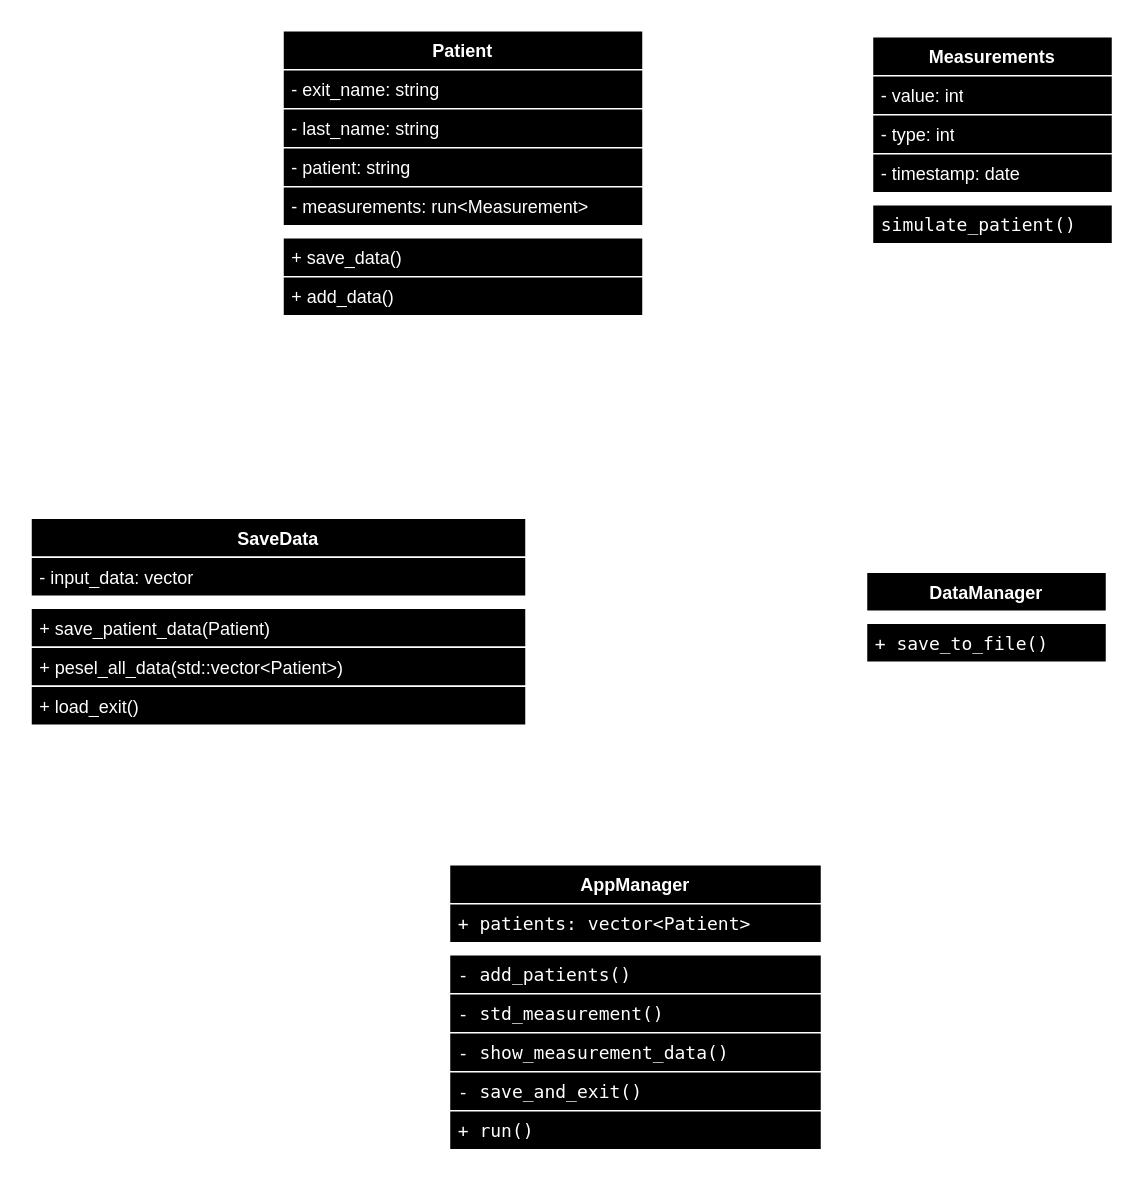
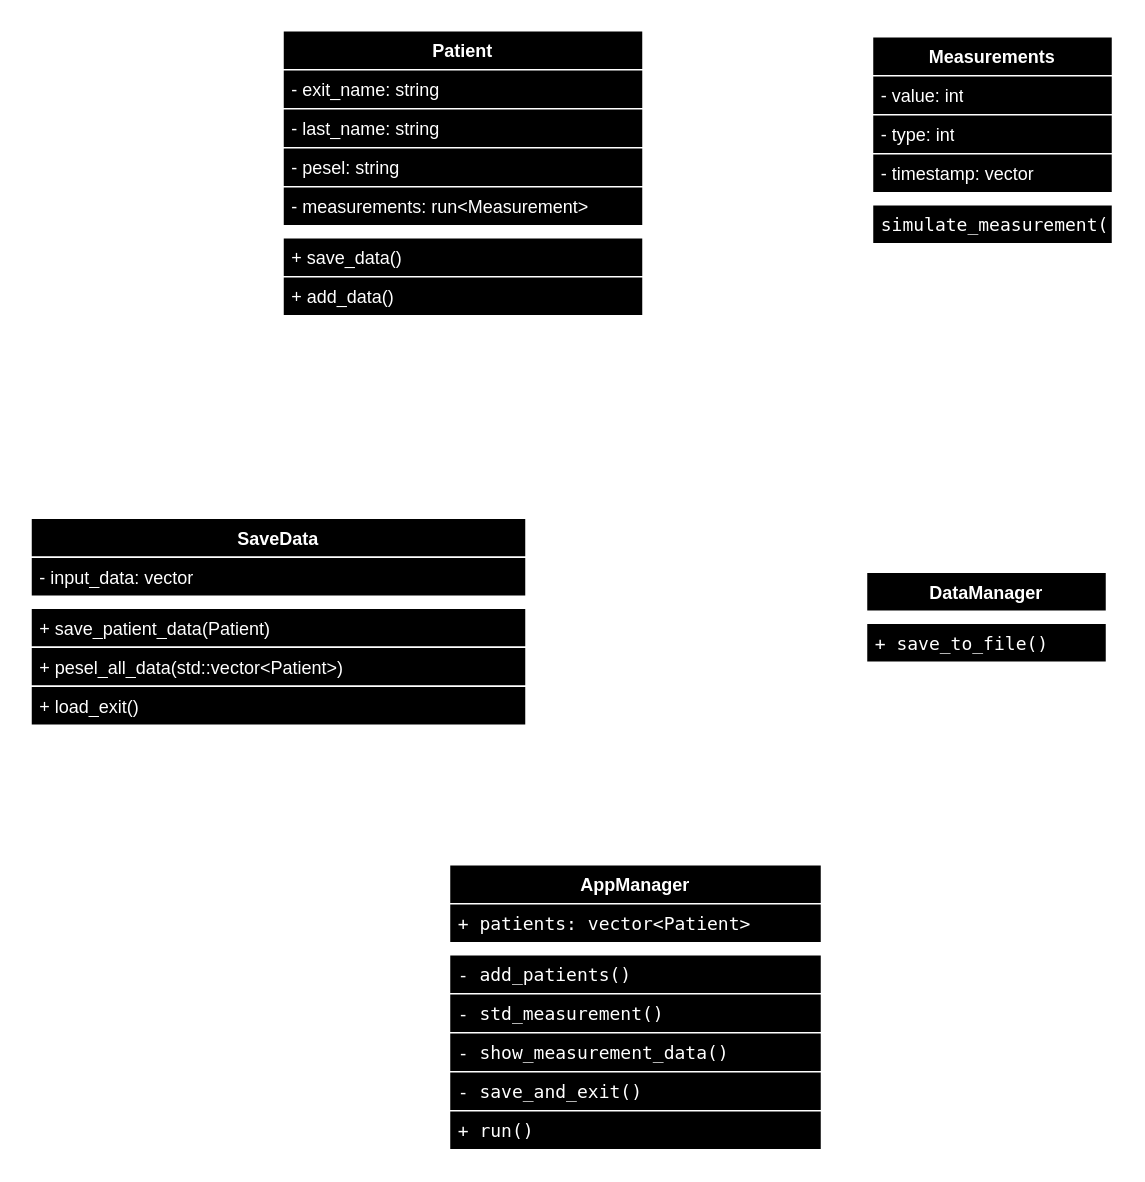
node "- patient: string": label "- patient: string" -> "- pesel: string"
node "- timestamp: date": label "- timestamp: date" -> "- timestamp: vector"
node "simulate_patient()": label "simulate_patient()" -> "simulate_measurement()"
